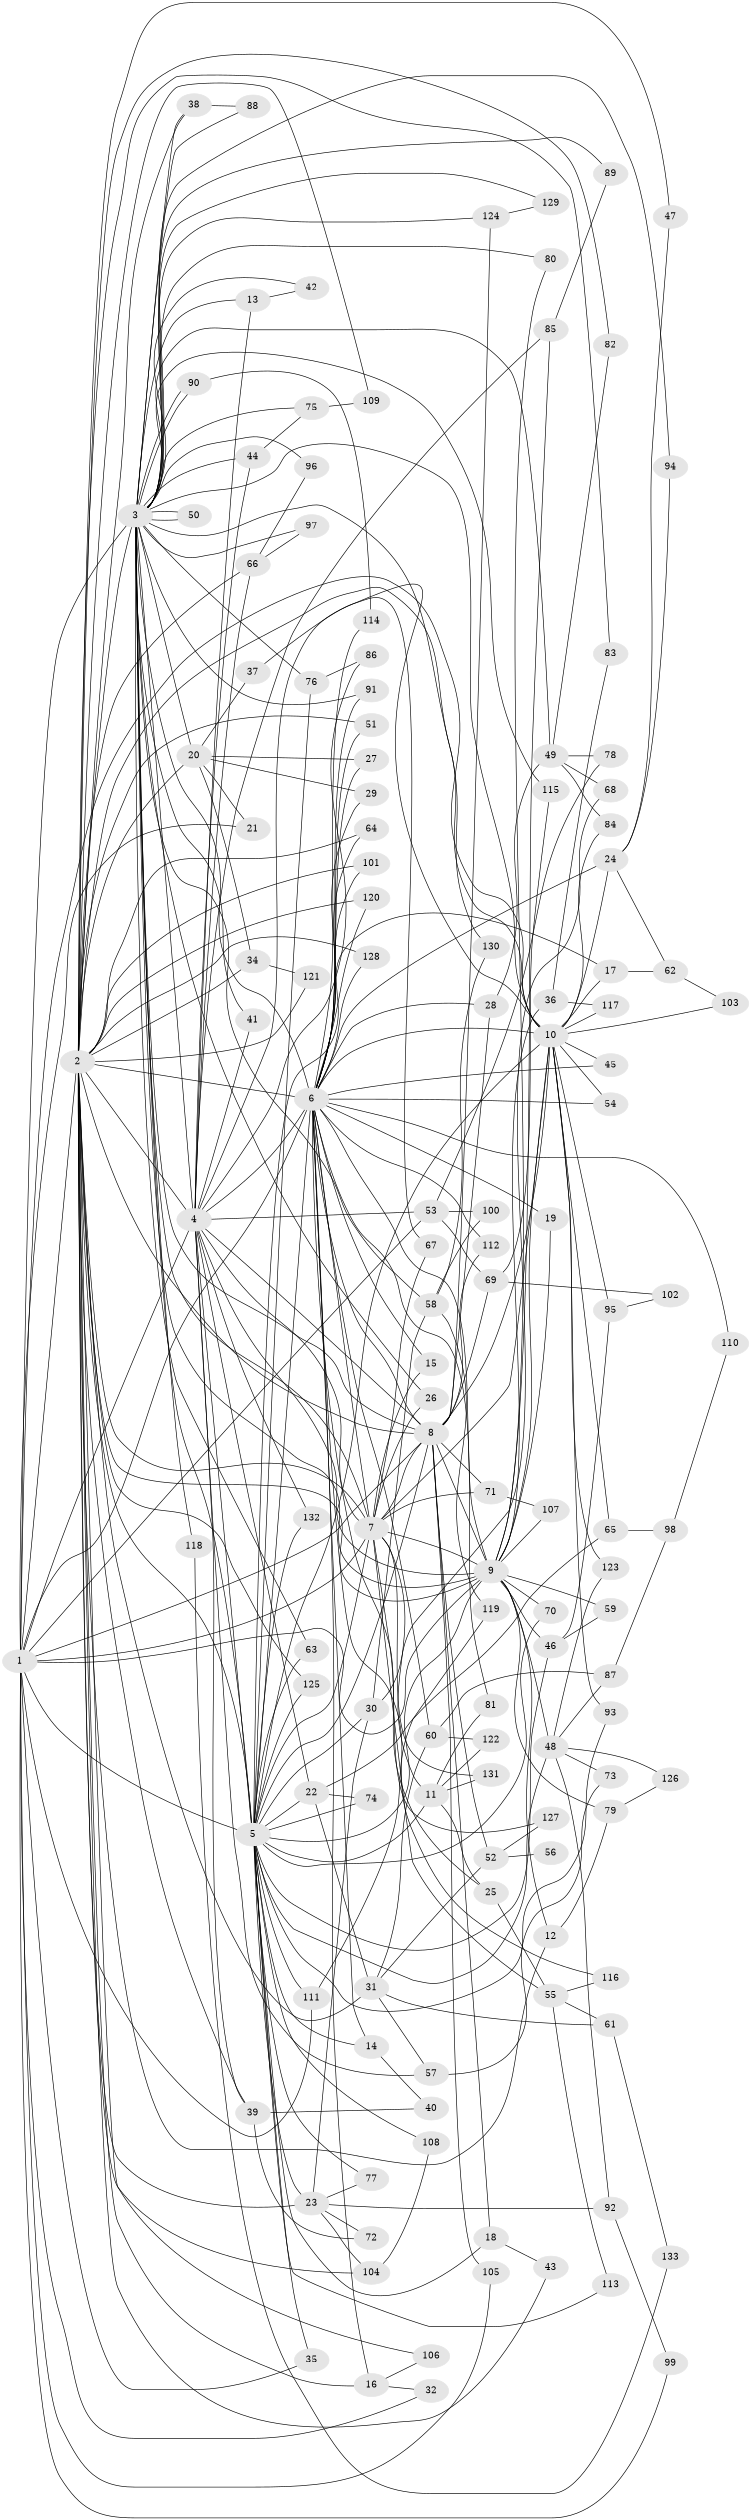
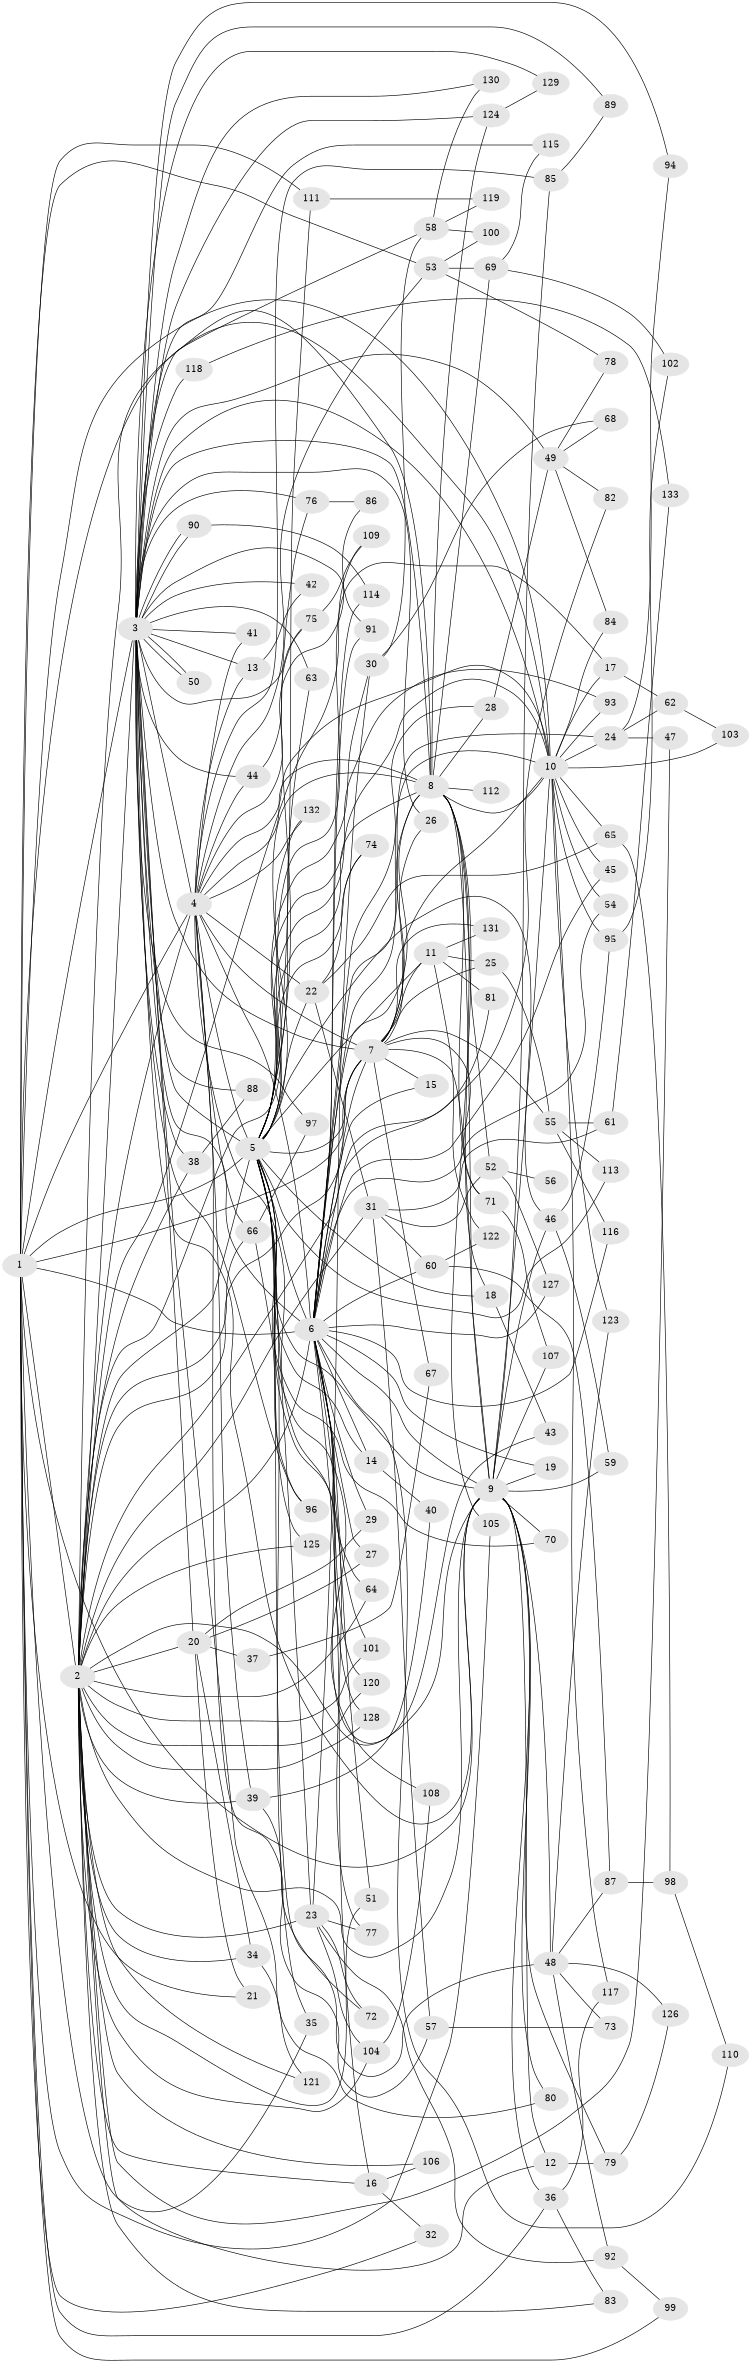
edge "6" -- "112": removed
edge "1" -- "36": added
